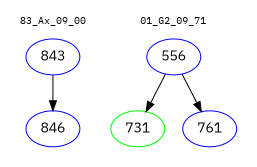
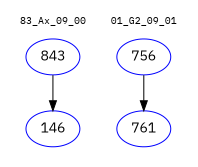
cluster "01_G2_09_71": label "01_G2_09_71" -> "01_G2_09_01"
node "556": label "556" -> "756"
node "846": label "846" -> "146"
node "731": removed
